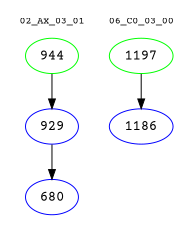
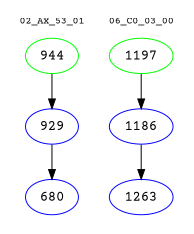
cluster "02_Ax_03_01": label "02_Ax_03_01" -> "02_Ax_53_01"
node "1263": added
